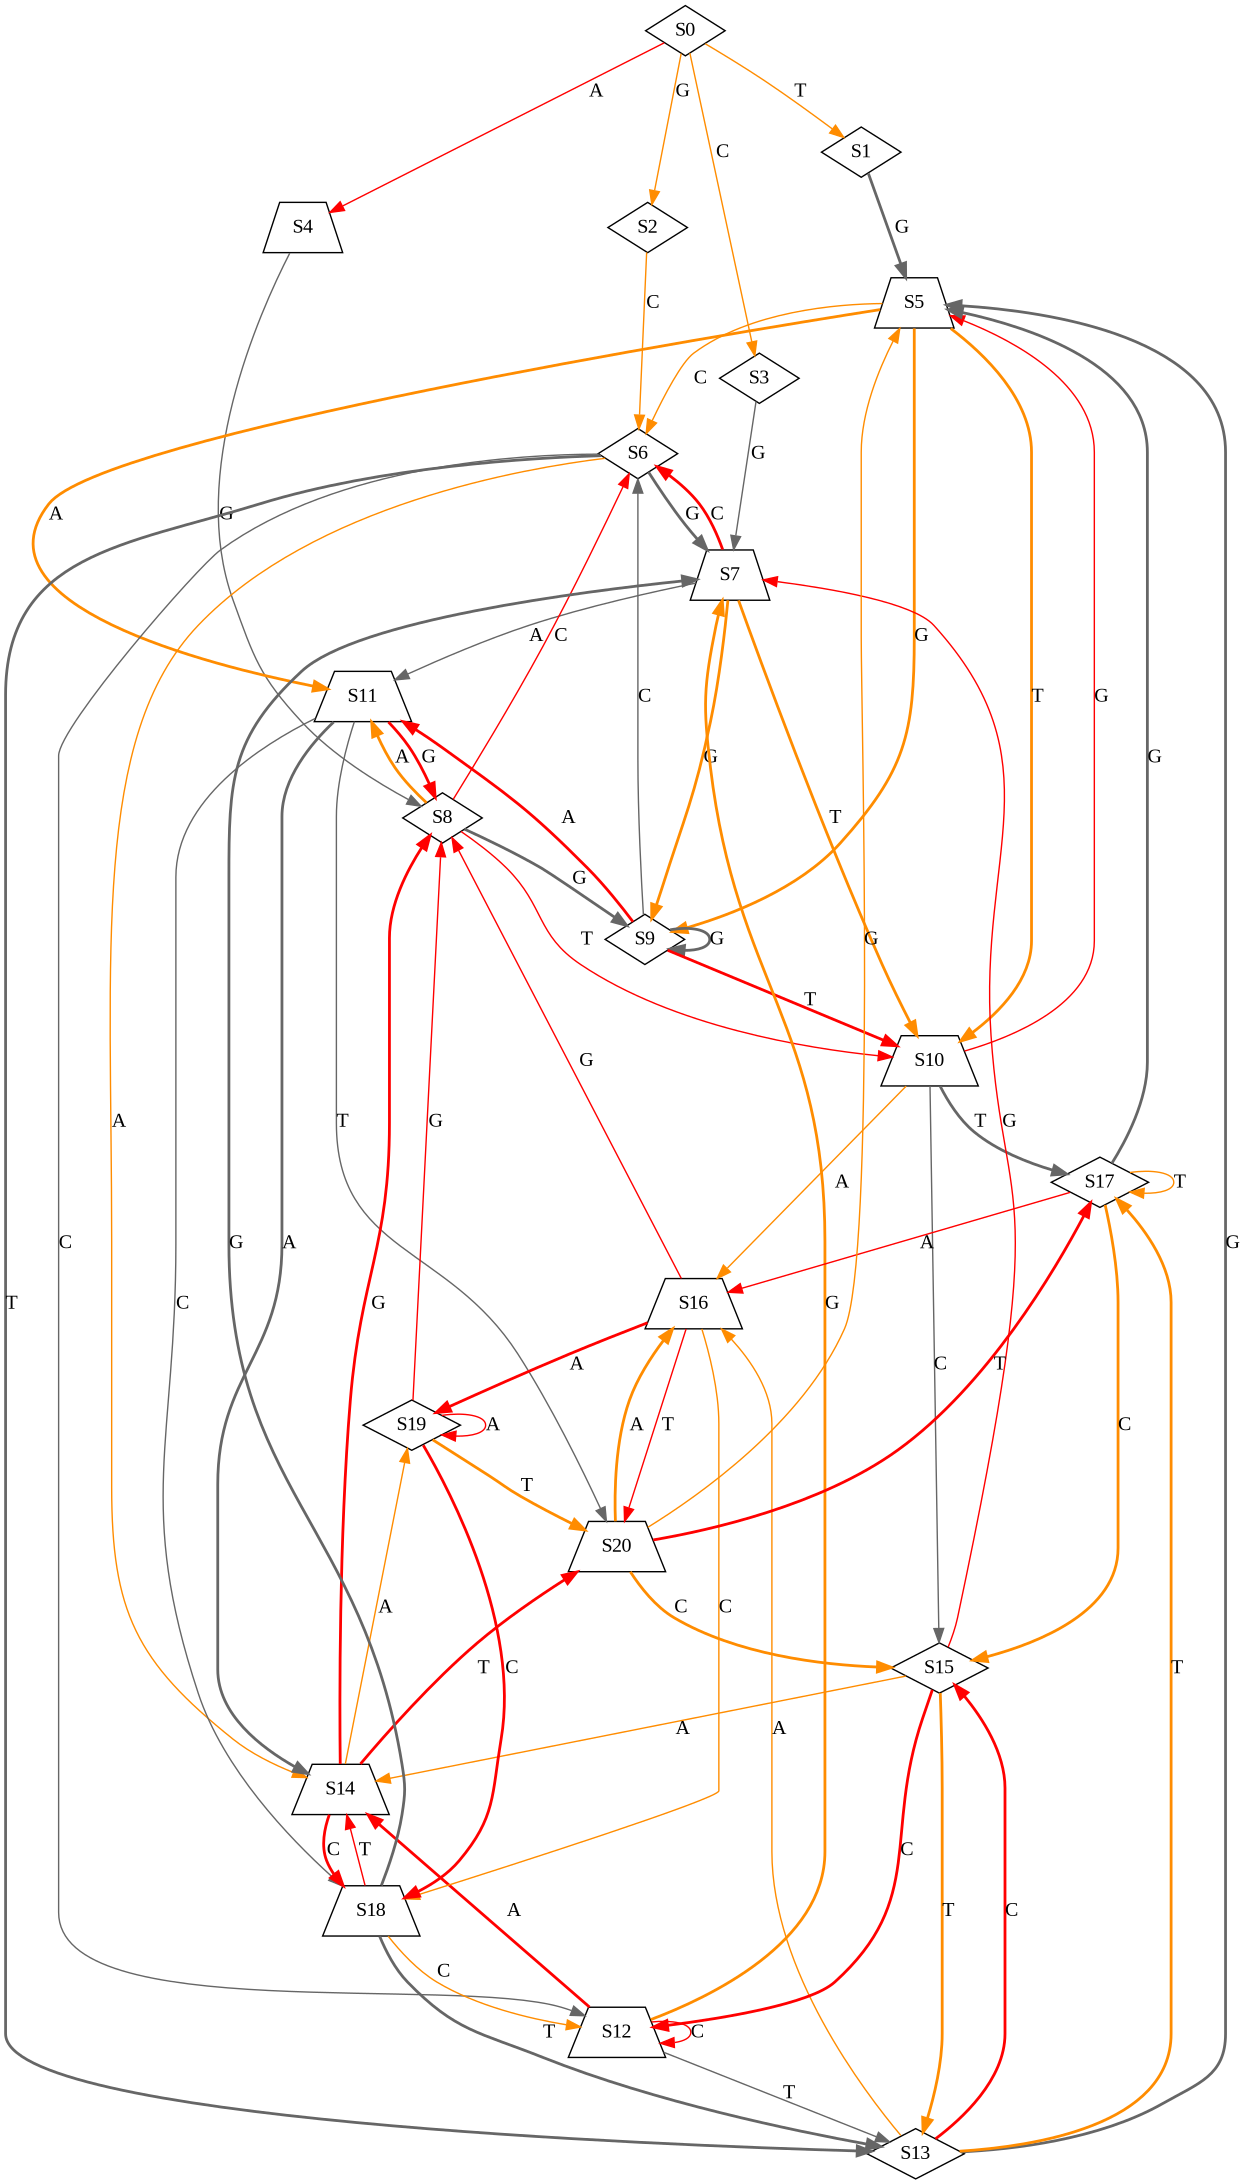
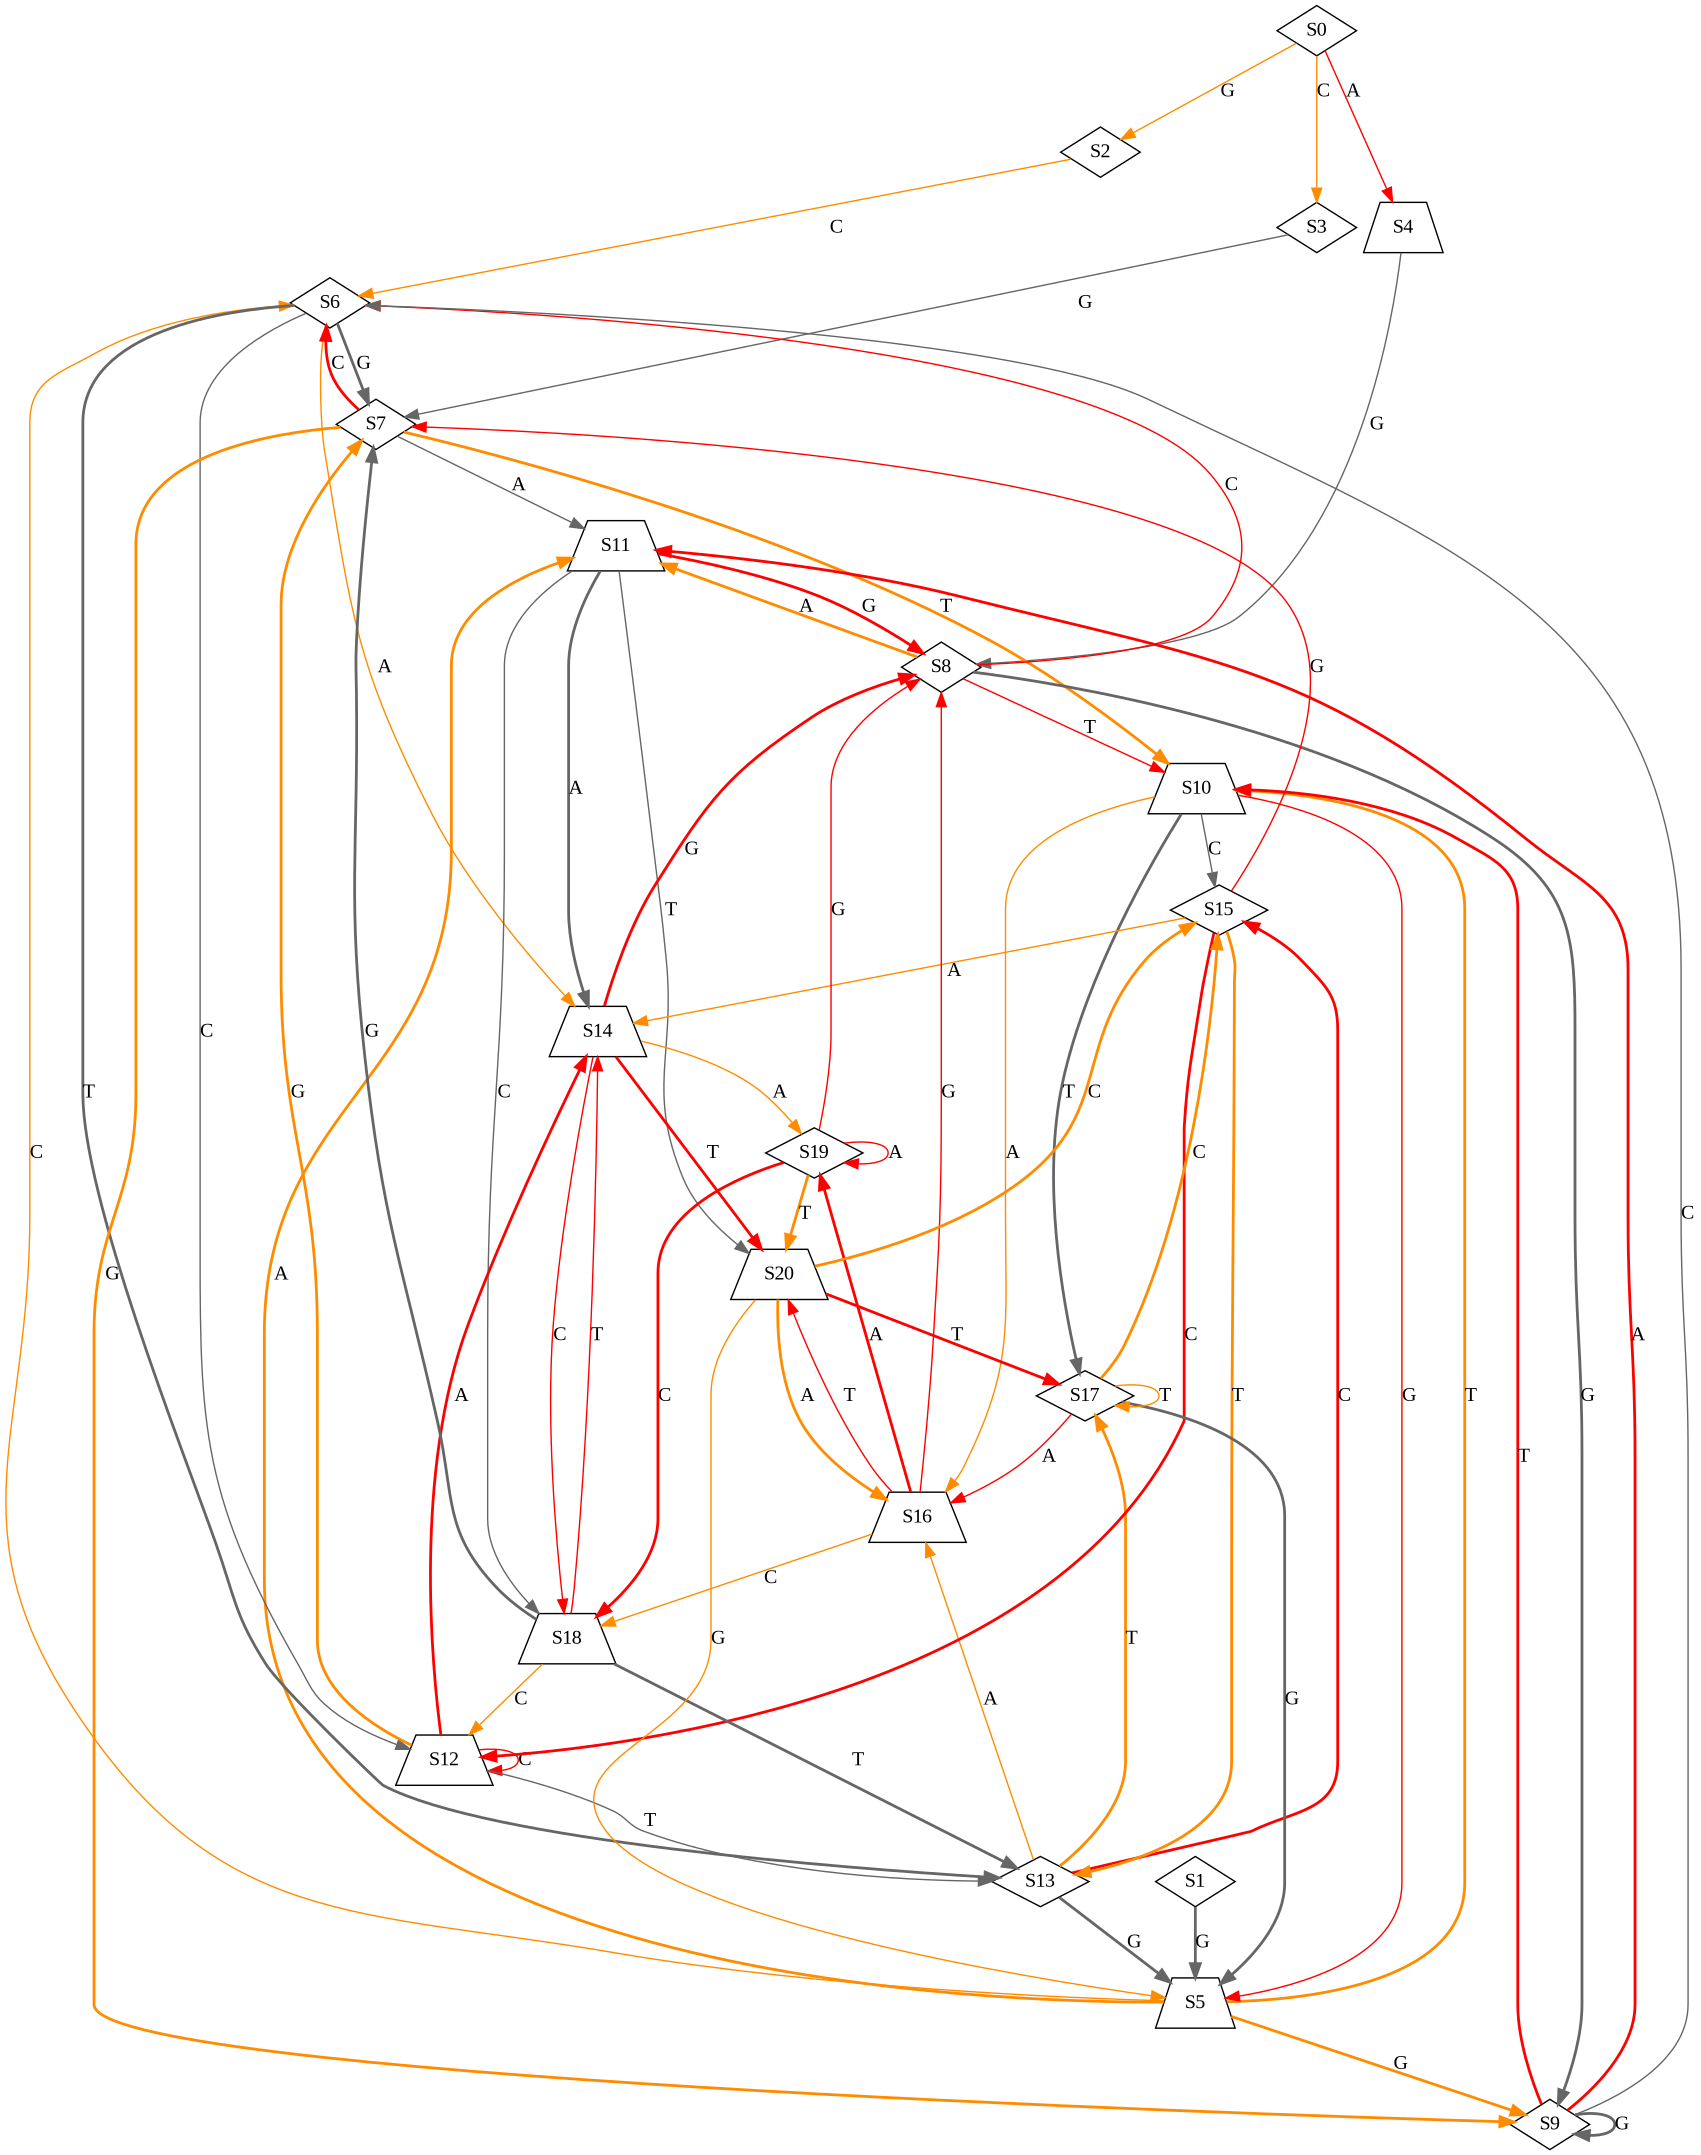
edge "S0" -> "S1": removed, label "T"
node "S7": shape trapezium -> diamond
edge "S14" -> "S18": style bold -> solid
